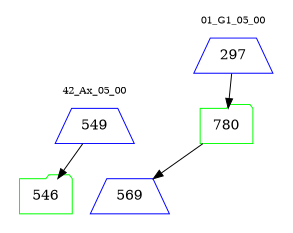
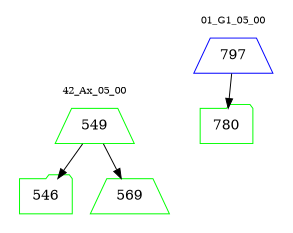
node "297": label "297" -> "797"
node "549": color blue -> green
edge "780" -> "569": now "549" -> "569"
node "569": color blue -> green
